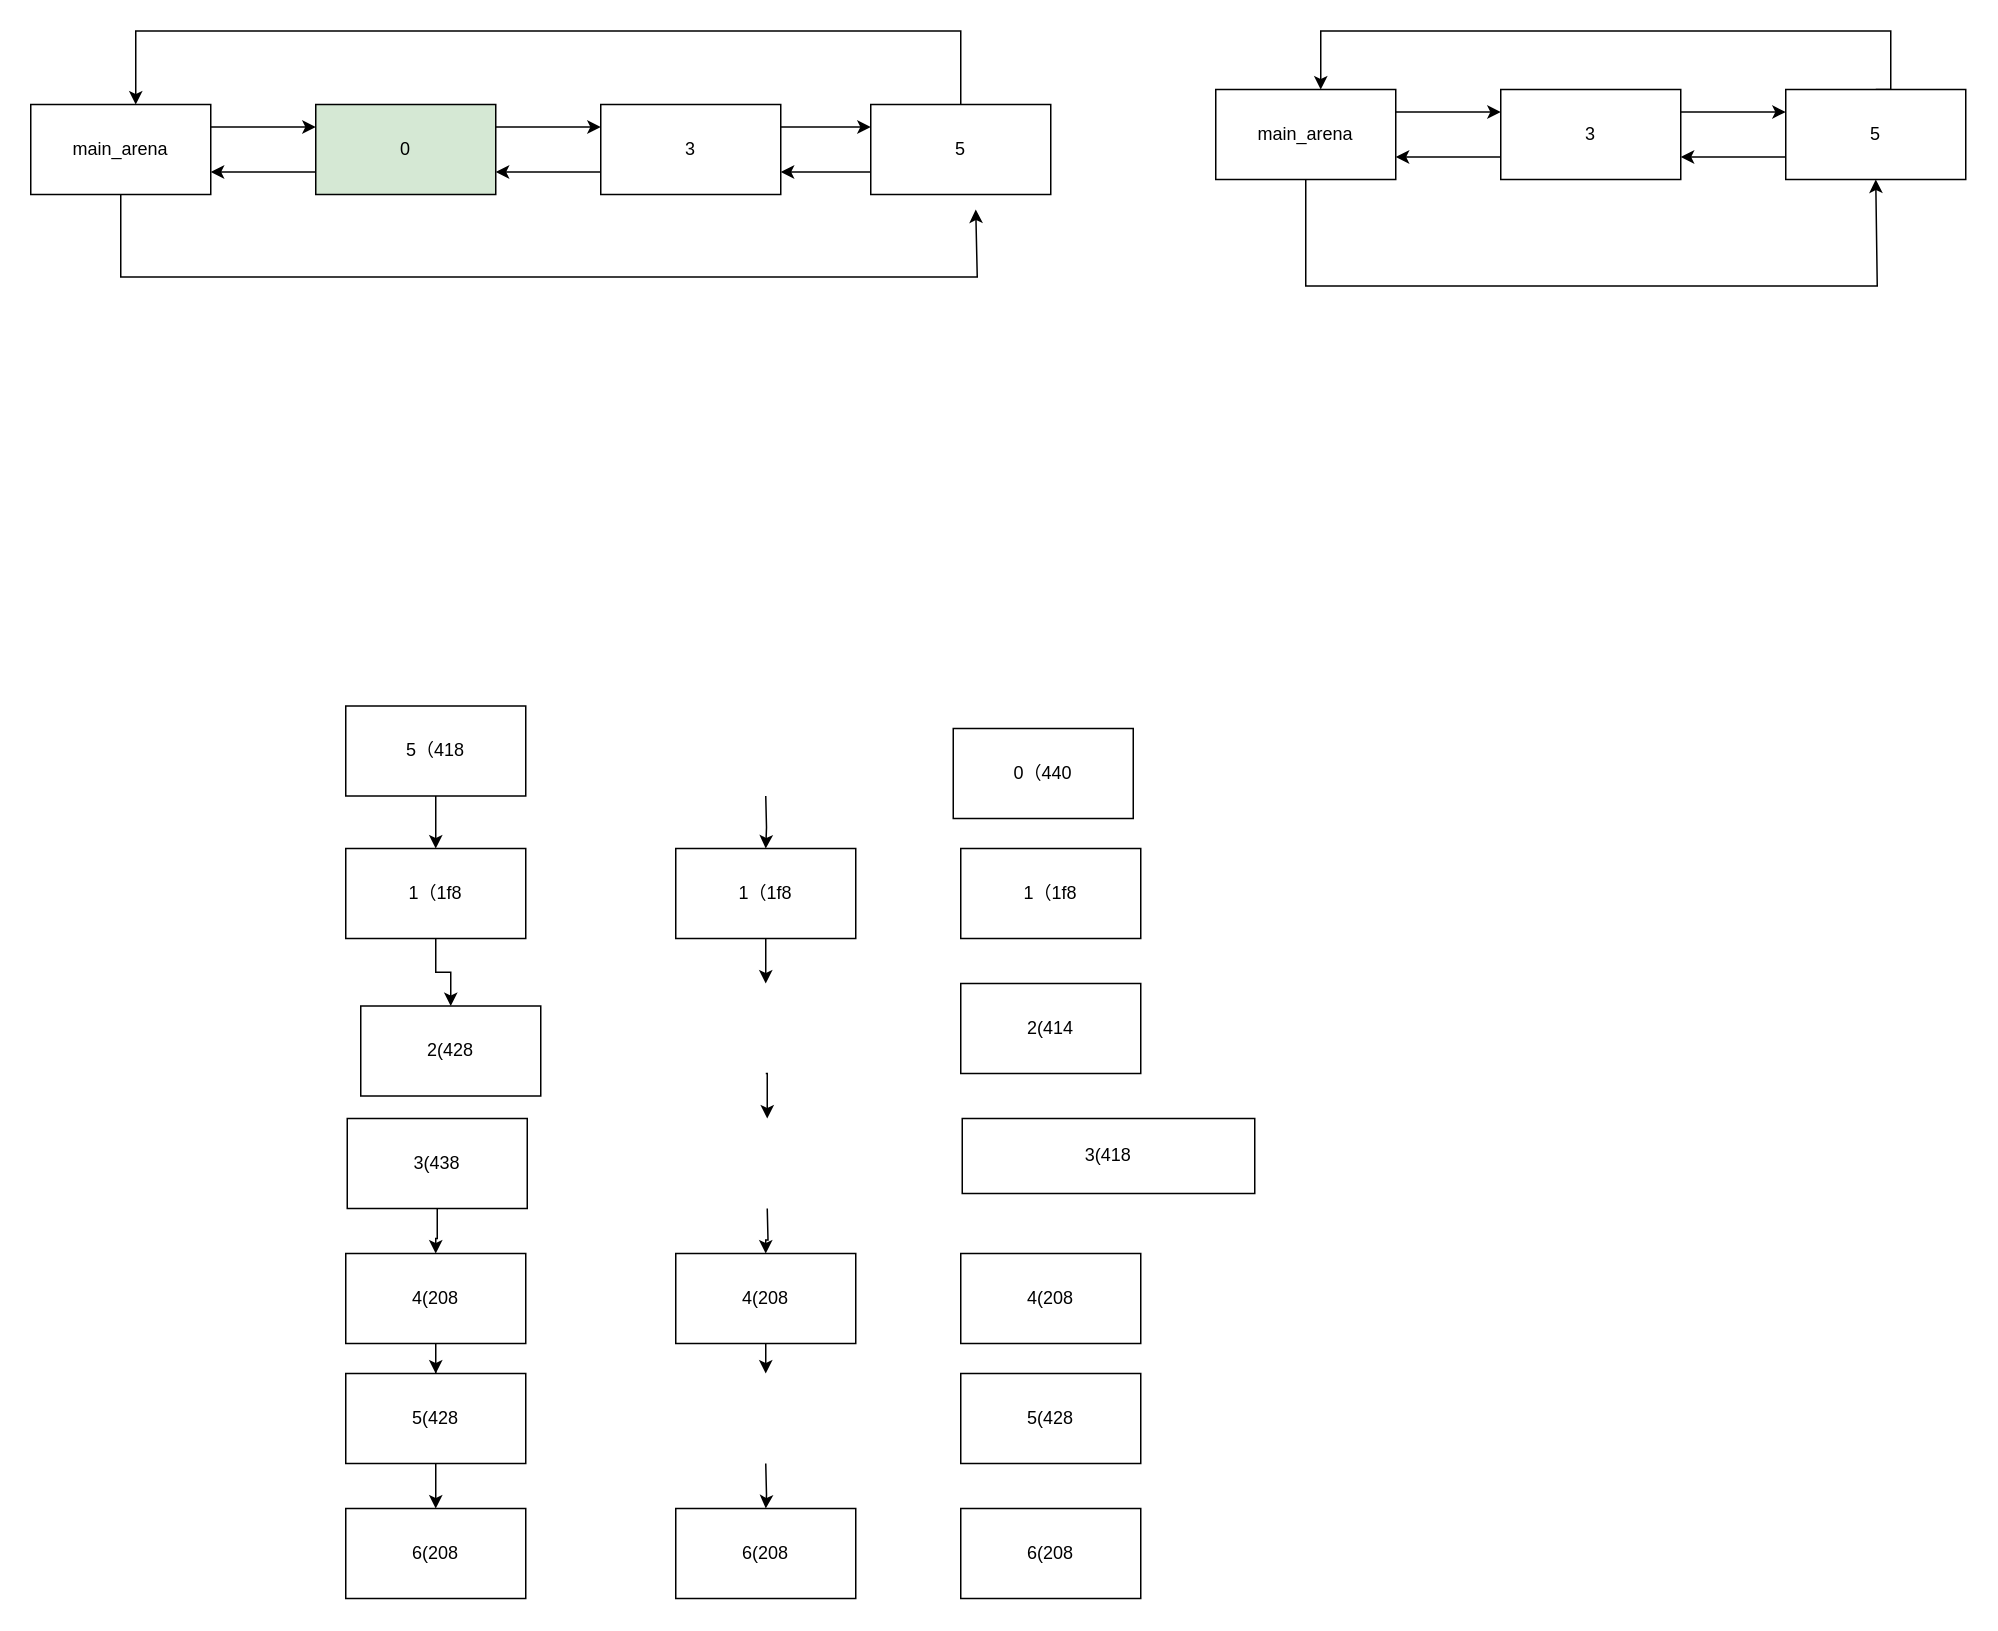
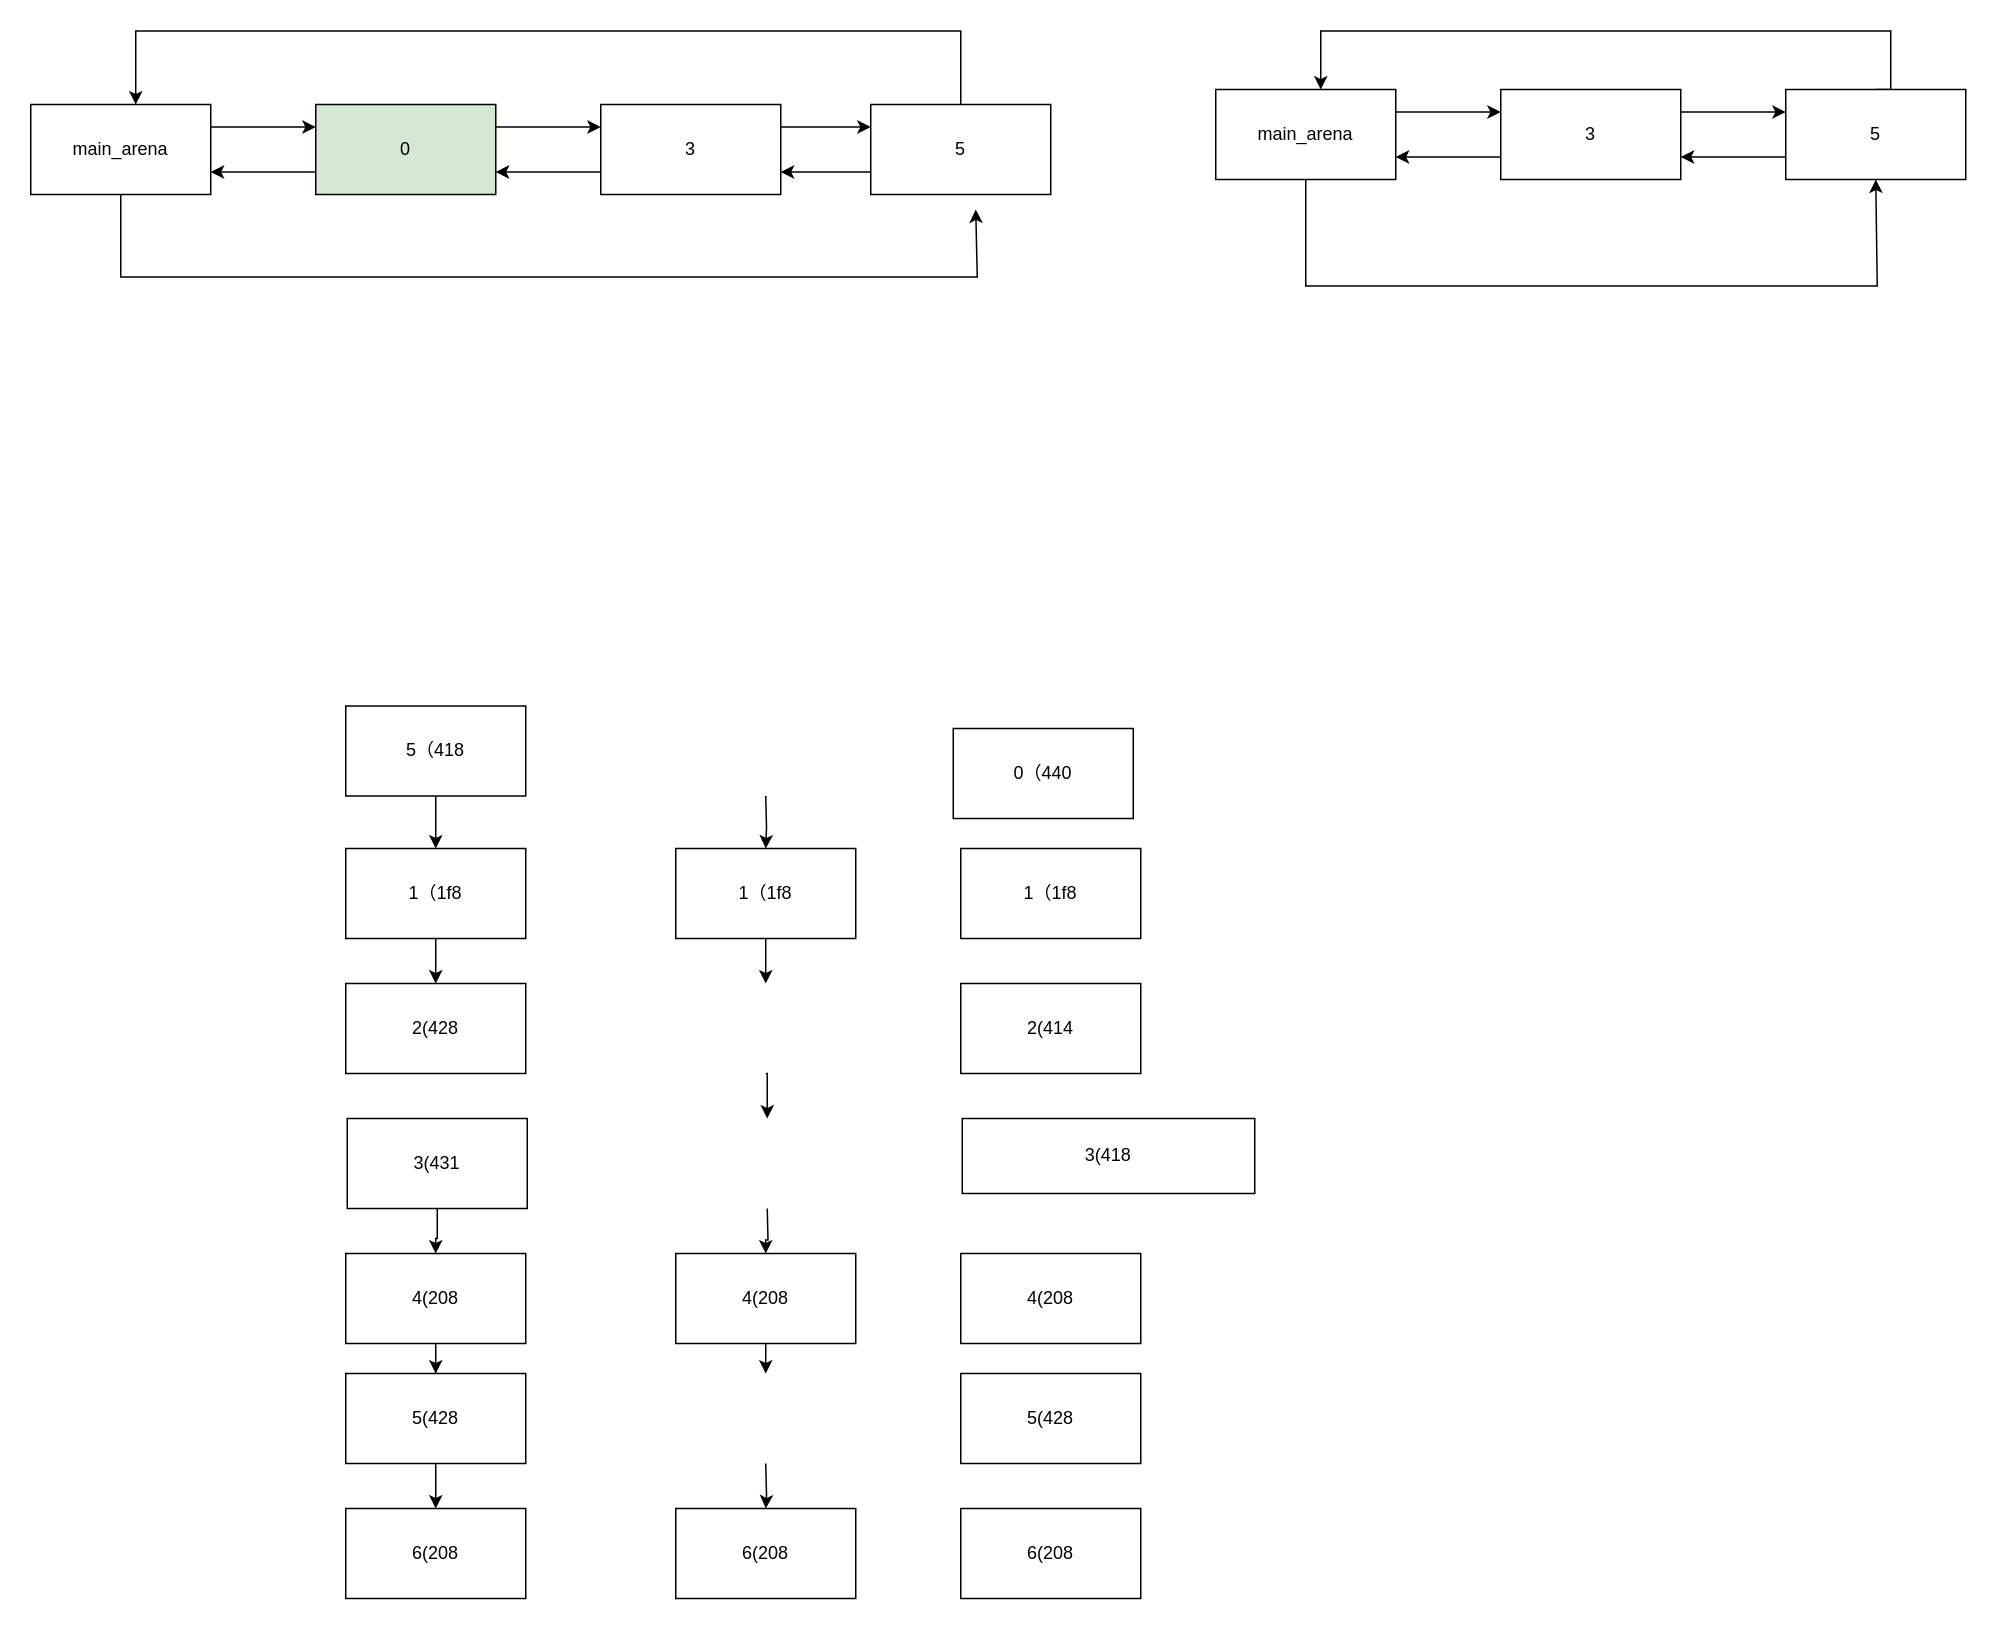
node "2(428": moved (451, 1051) -> (436, 1028)
node "3(438": label "3(438" -> "3(431"
